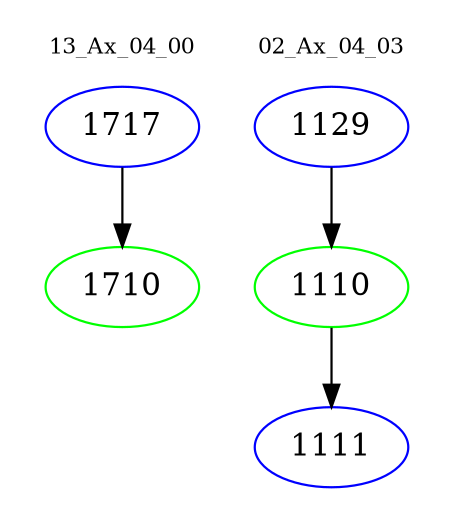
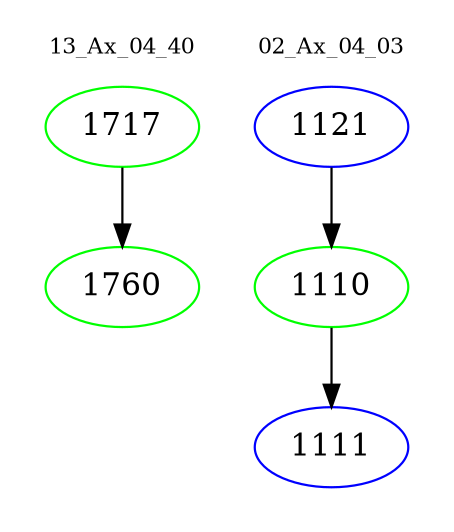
cluster "13_Ax_04_00": label "13_Ax_04_00" -> "13_Ax_04_40"
node "1717": color blue -> green
node "1129": label "1129" -> "1121"
node "1710": label "1710" -> "1760"
